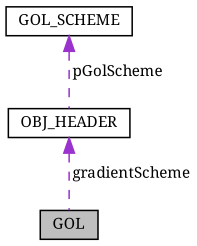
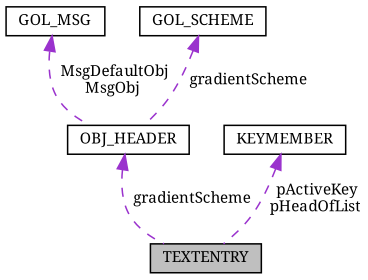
node "GOL_MSG": added
edge "OBJ_HEADER" -> "GOL_SCHEME": label " pGolScheme" -> " gradientScheme"
node "KEYMEMBER": added
node "GOL": label "GOL" -> "TEXTENTRY"
